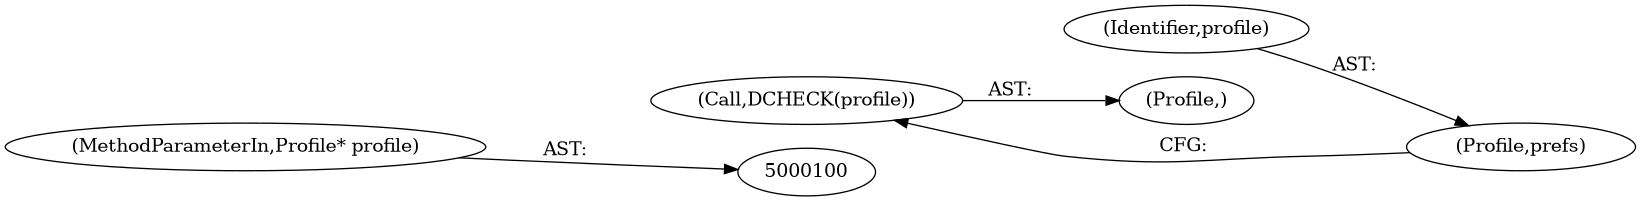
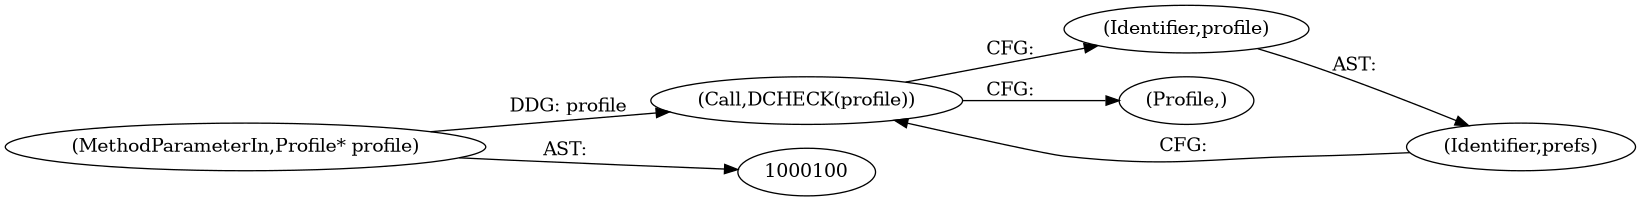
edge "(Call,DCHECK(profile))" -> "(Identifier,profile)": added, label "CFG:"
edge "(Call,DCHECK(profile))" -> "(Profile,)": label "AST: " -> "CFG: "
edge "(MethodParameterIn,Profile* profile)" -> "(Call,DCHECK(profile))": added, label "DDG: profile"
node "(Profile,prefs)": label "(Profile,prefs)" -> "(Identifier,prefs)"
node "5000100": label "5000100" -> "1000100"
